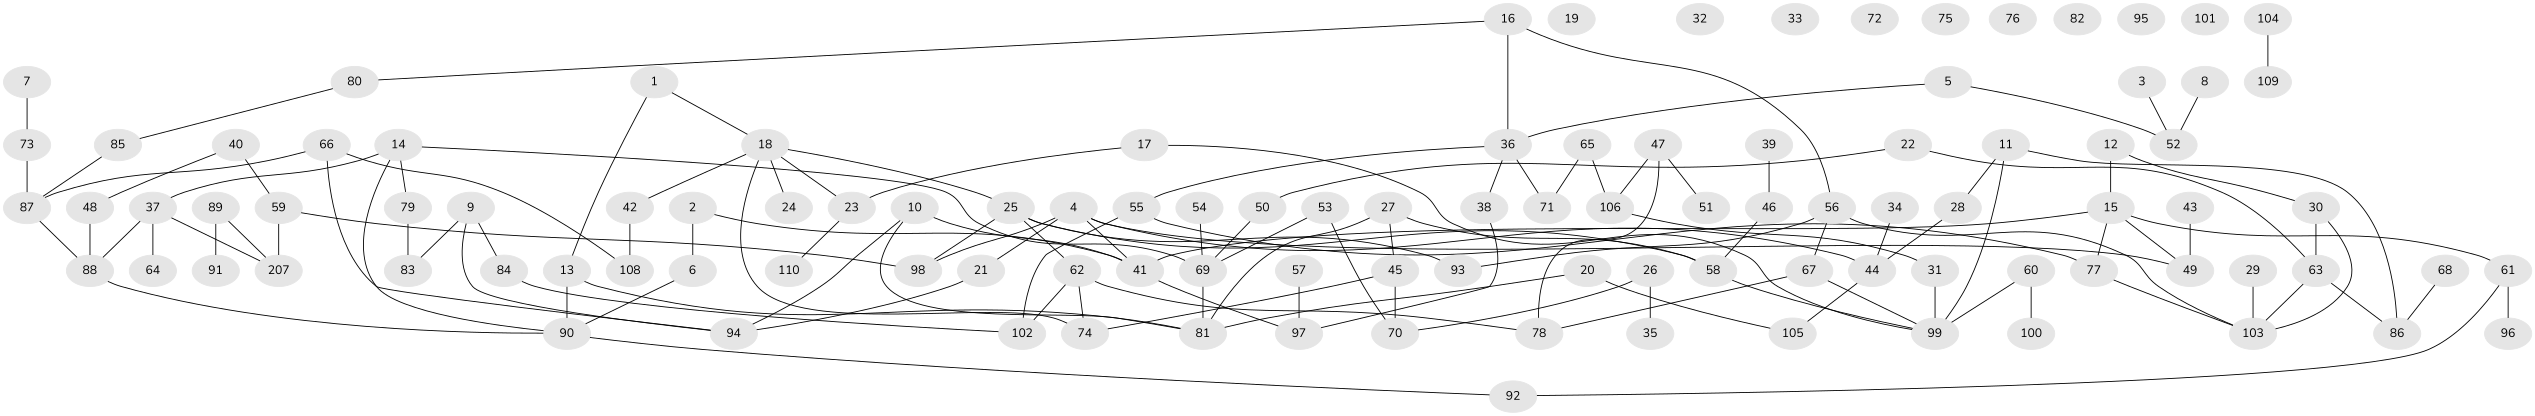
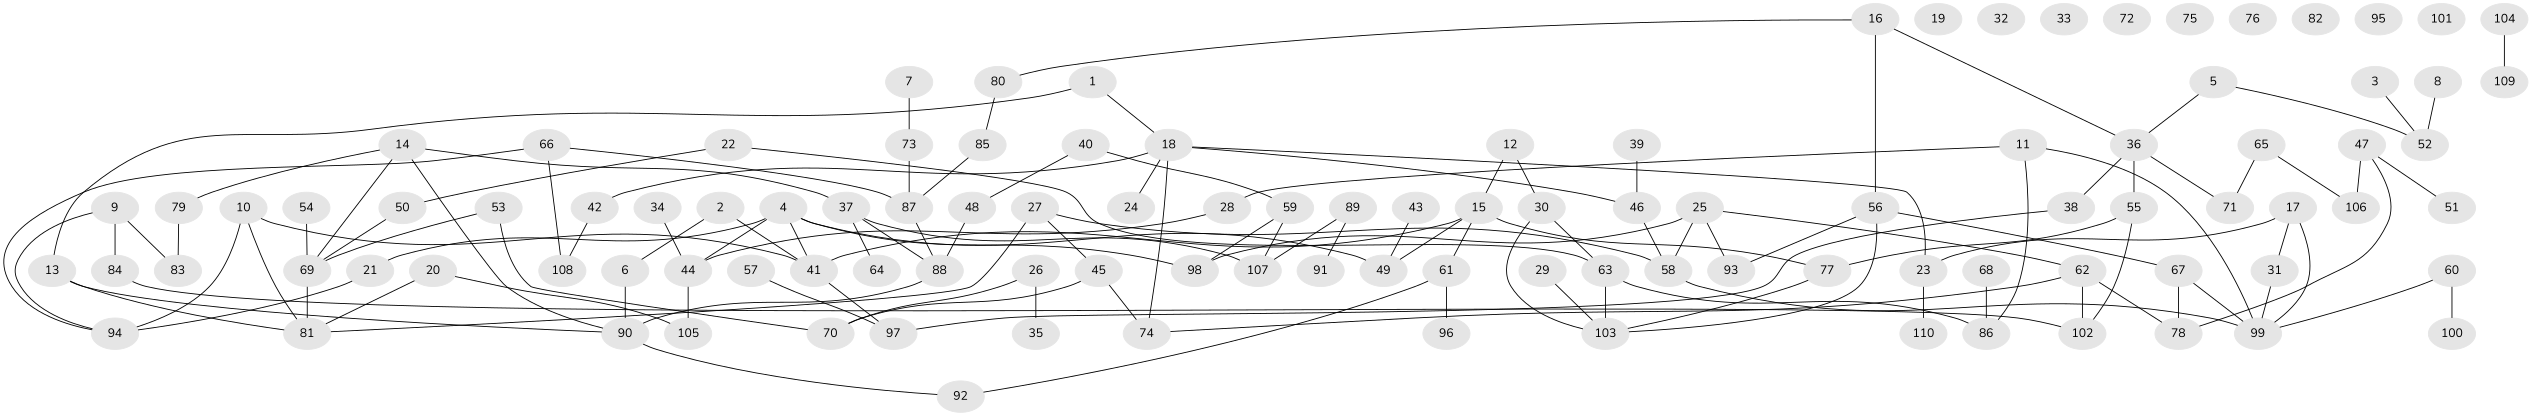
edge "18" -- "25": now "18" -- "46"
edge "106" -- "31": now "17" -- "31"
node "207": label "207" -> "107"
